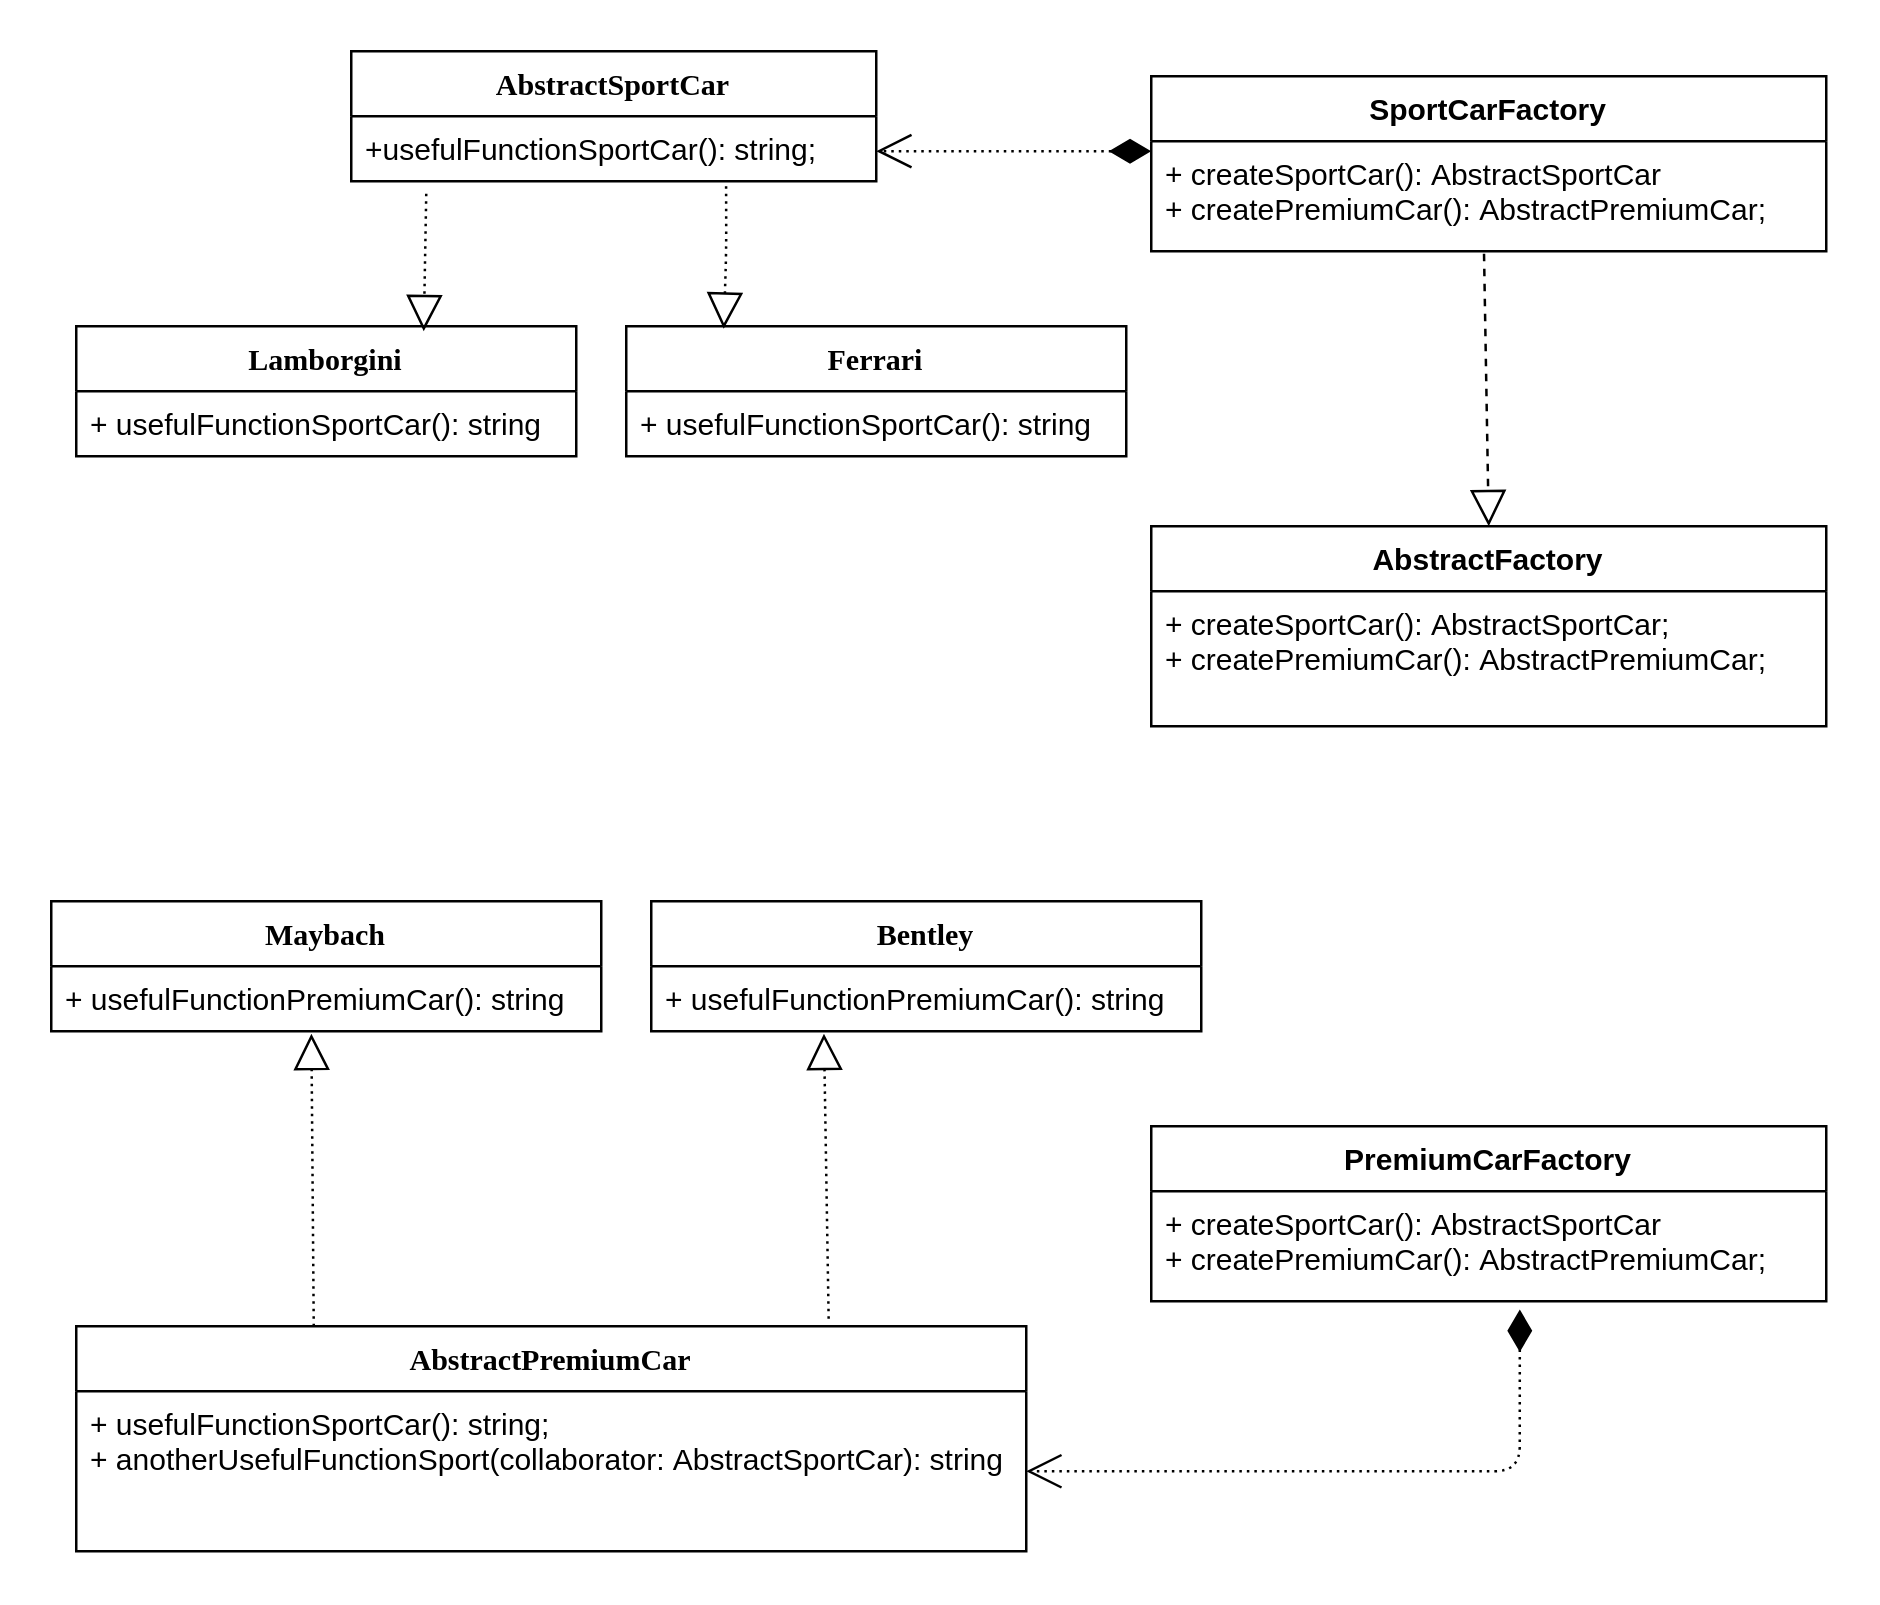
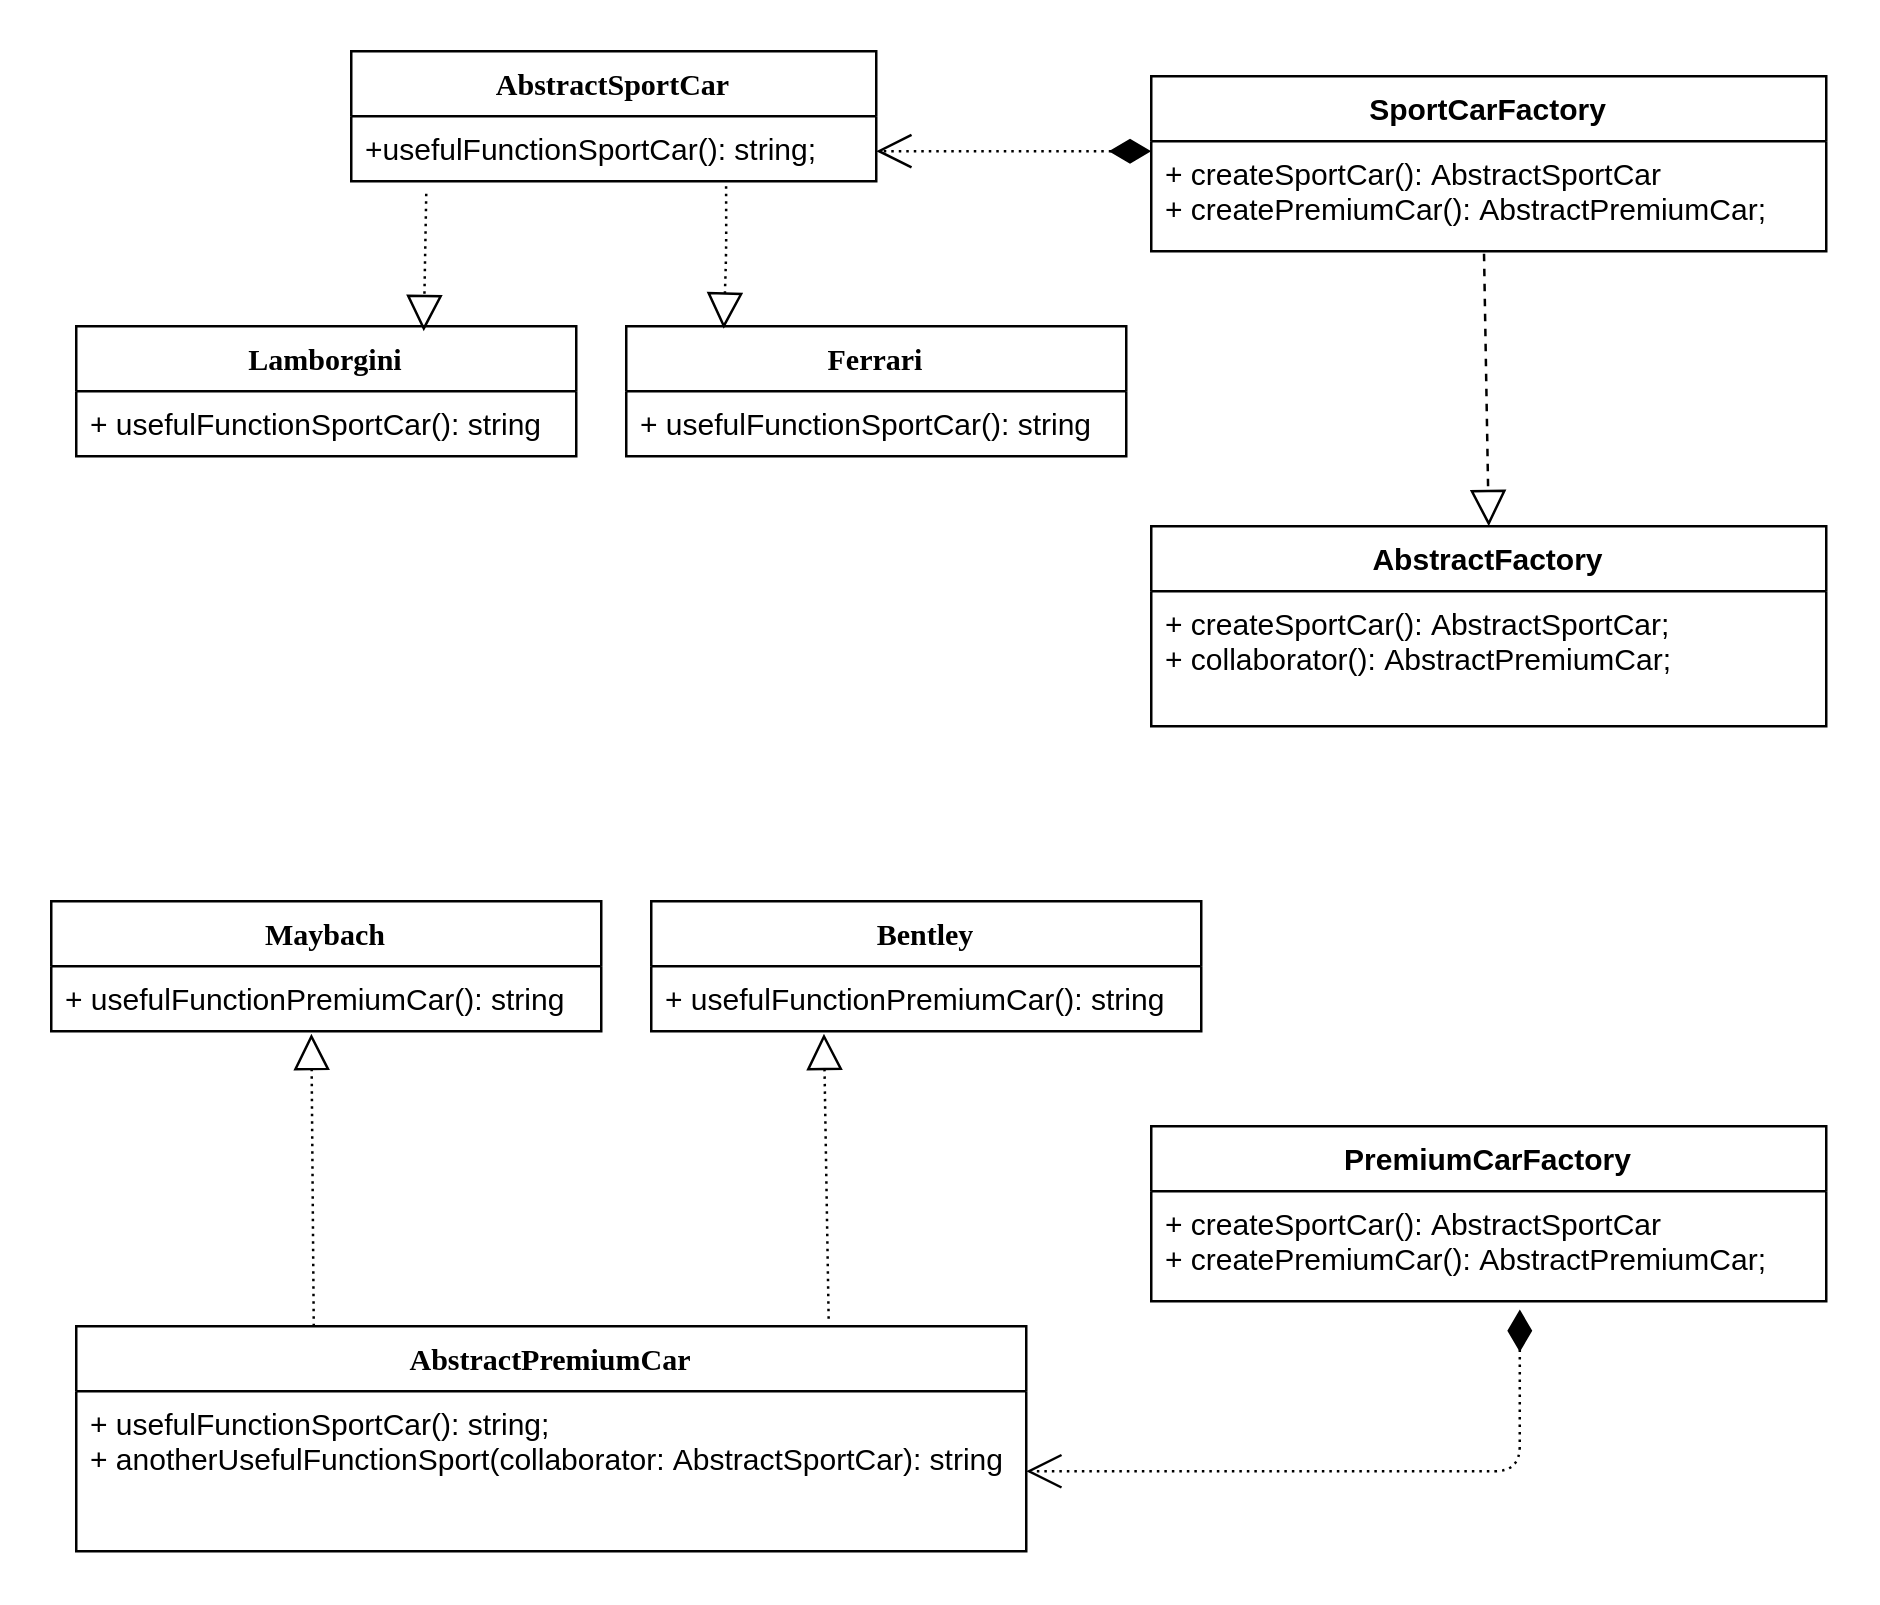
node "+ createSportCar(): AbstractSportCar; + createPremiumCar(): AbstractPremiumCar;": label "+ createSportCar(): AbstractSportCar; + createPremiumCar(): AbstractPremiumCar;" -> "+ createSportCar(): AbstractSportCar; + collaborator(): AbstractPremiumCar;"
